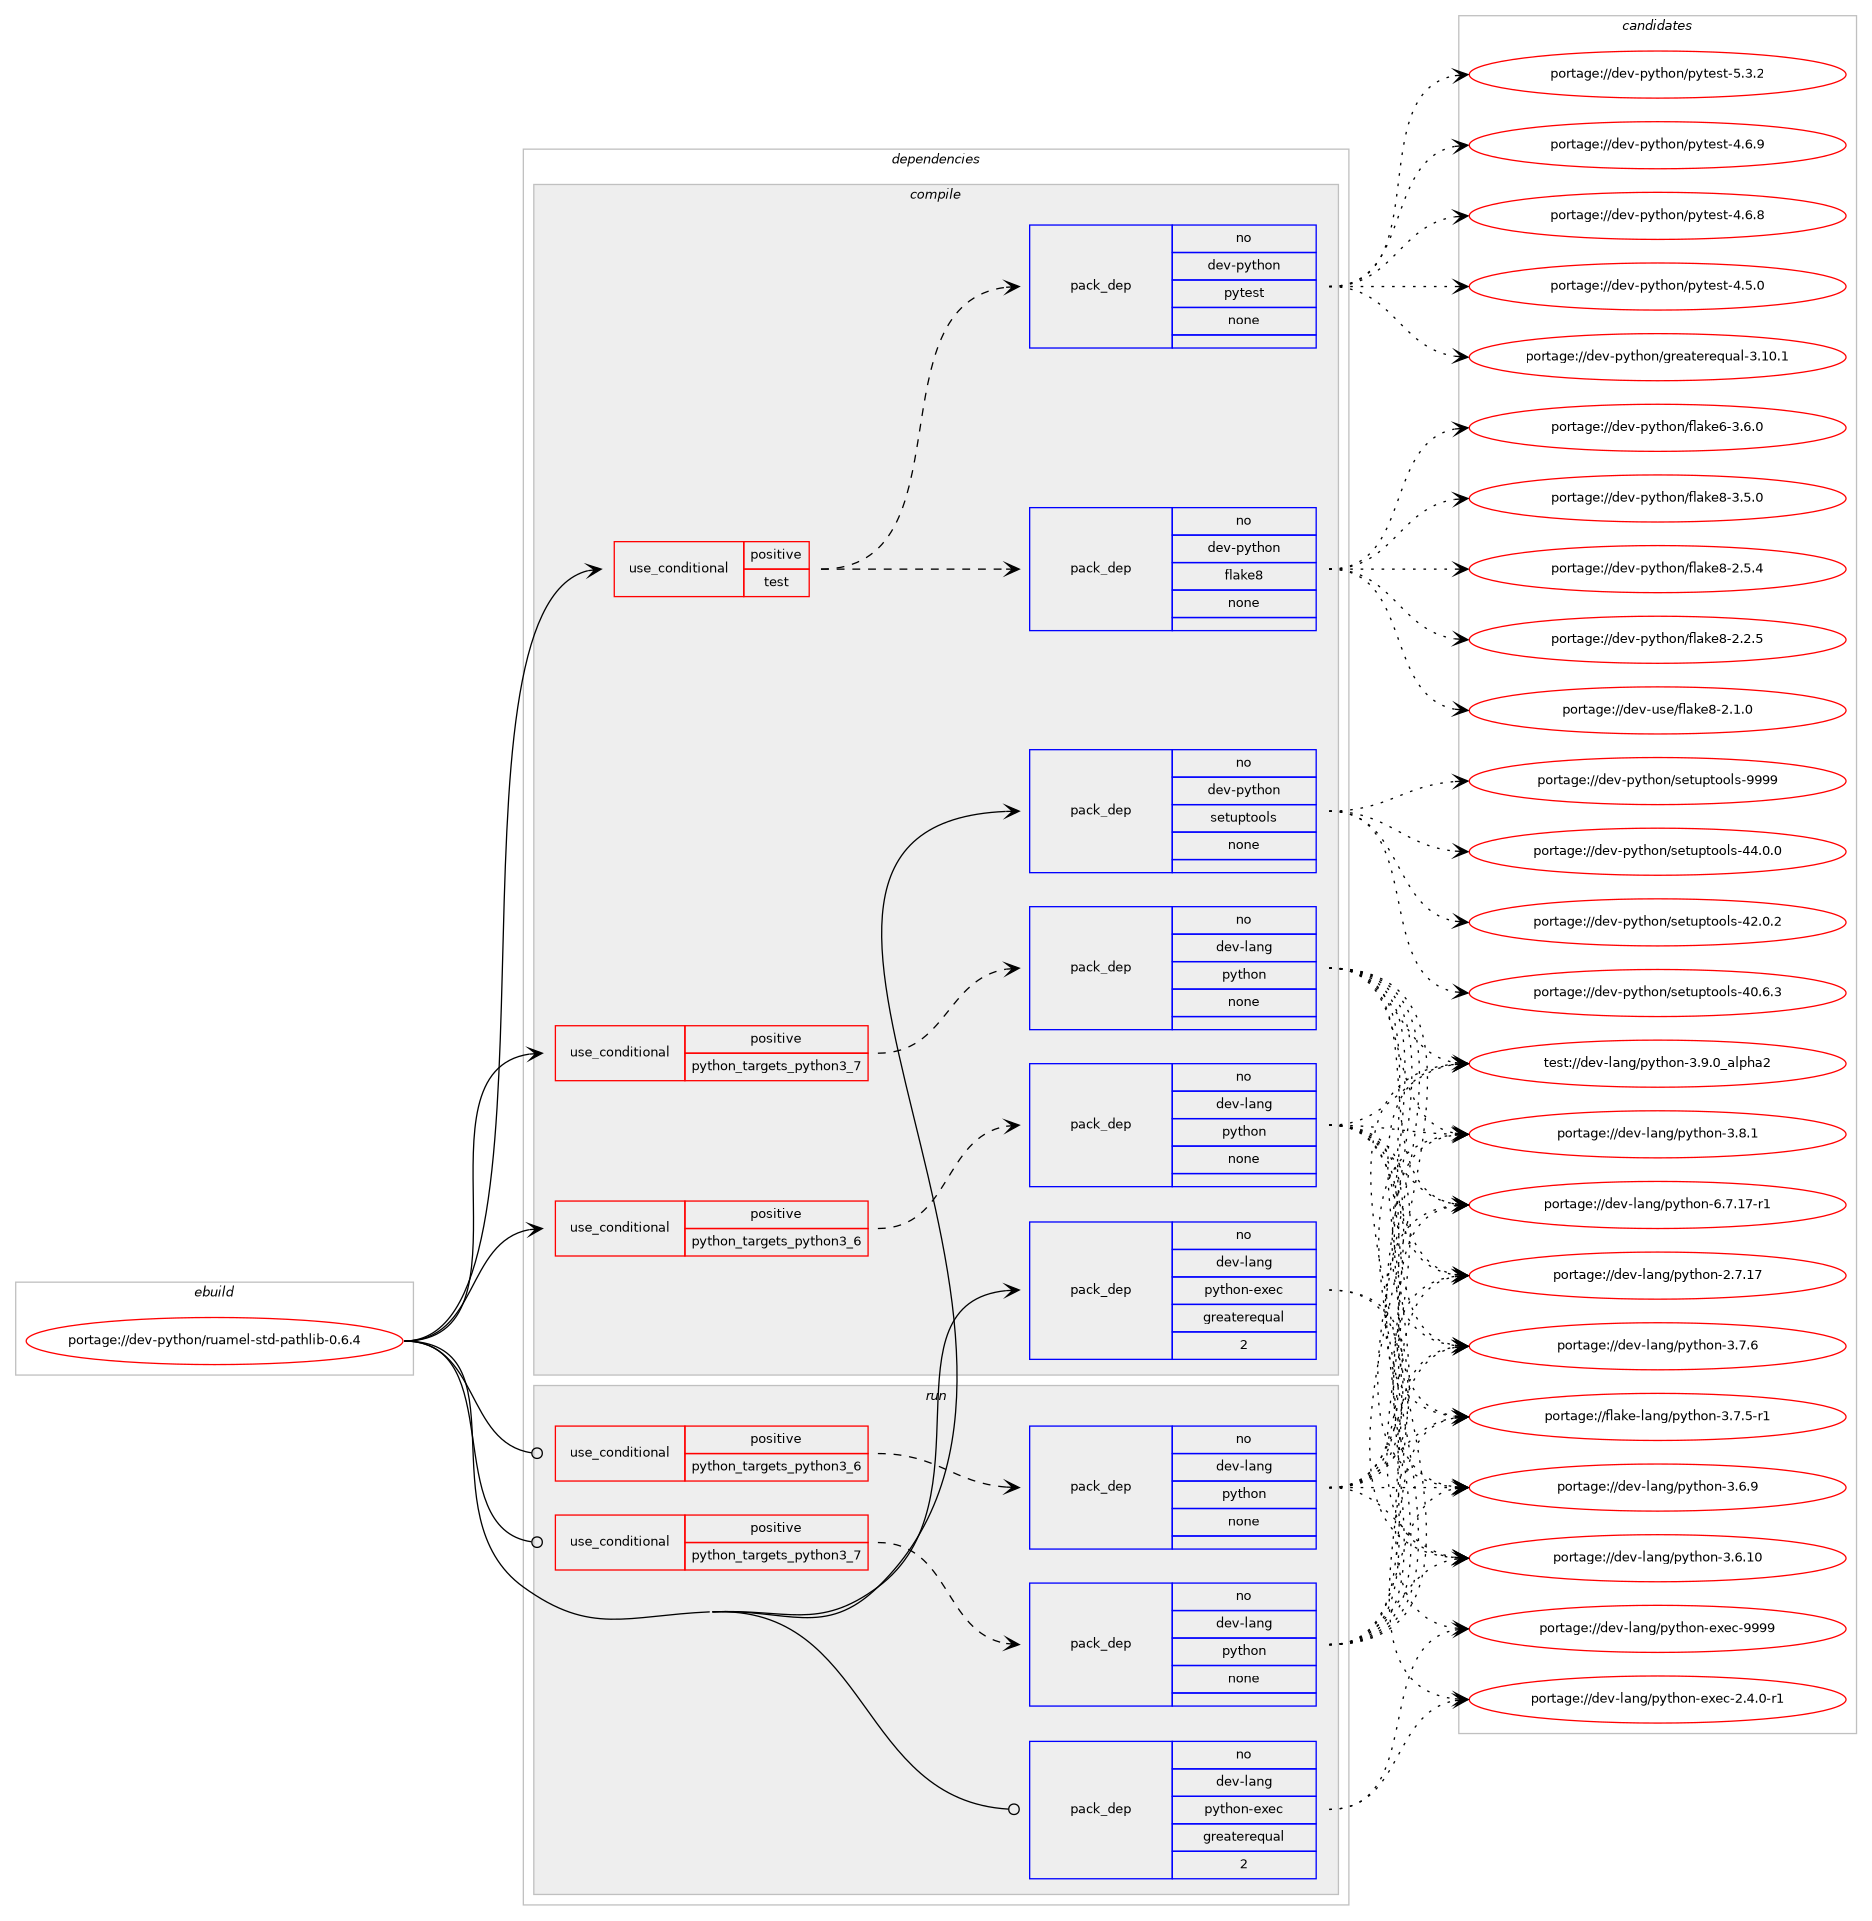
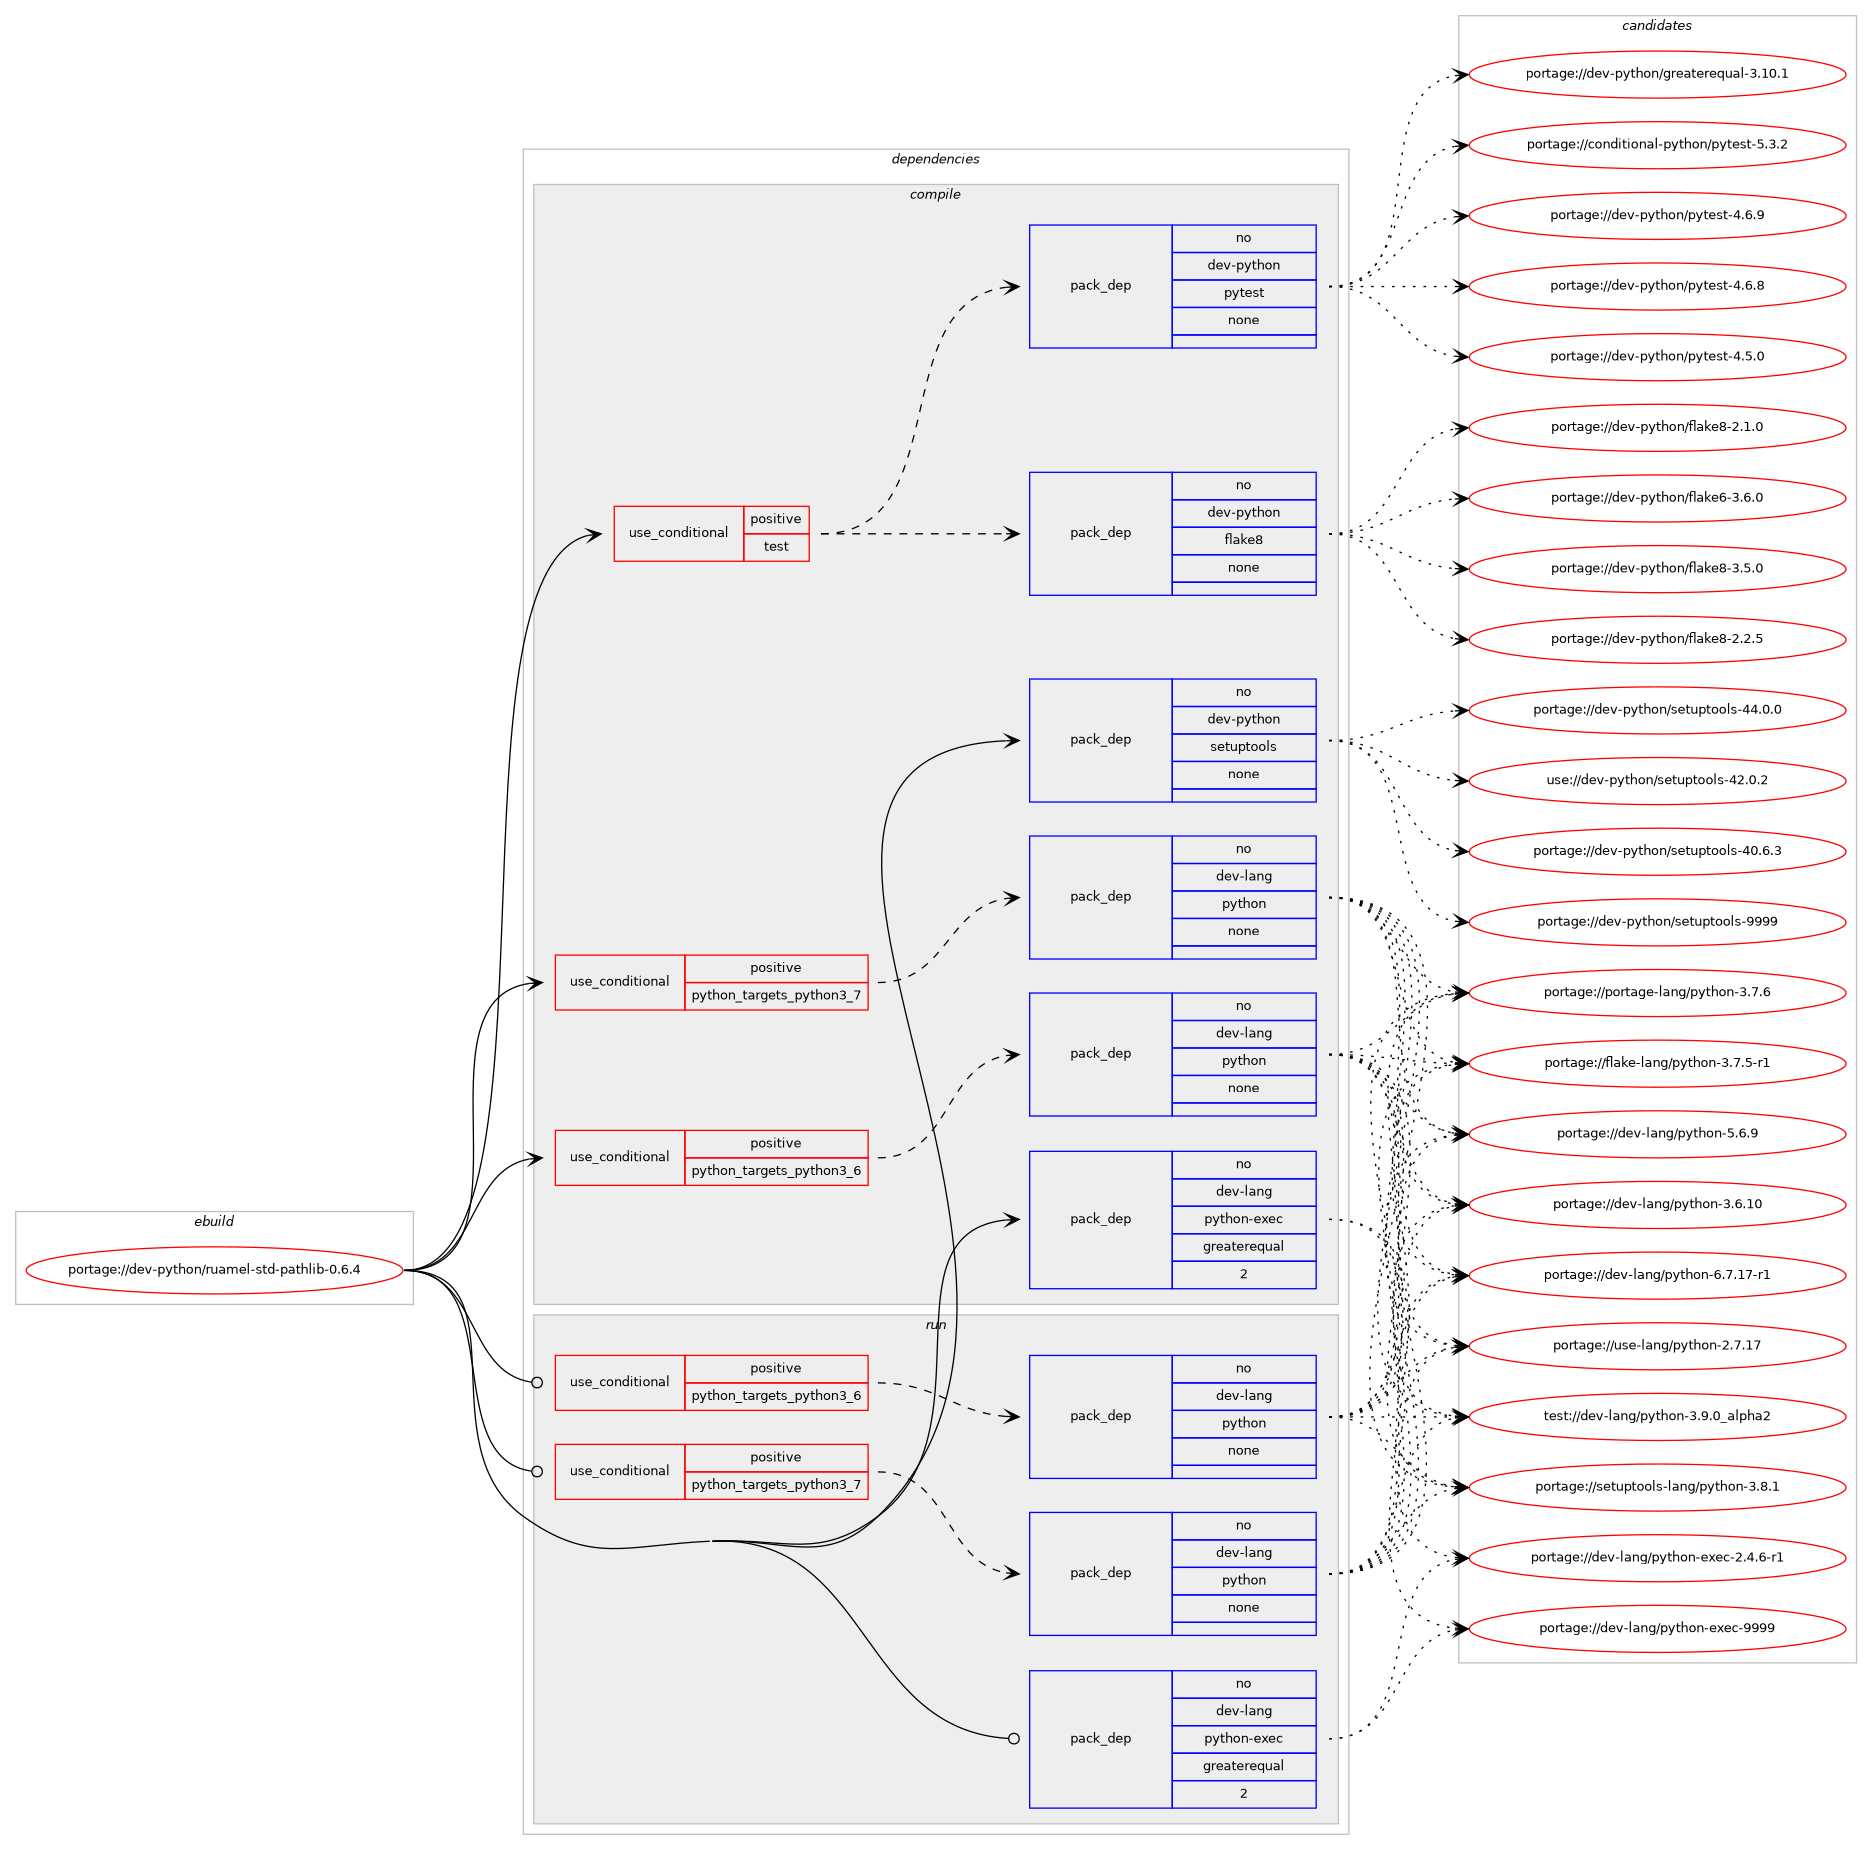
node "portage://dev-python/pytest-5.3.2": label "portage://dev-python/pytest-5.3.2" -> "portage://conditional-python/pytest-5.3.2"
node "portage://dev-python/flake8-2.5.4": removed
node "portage://dev-use/flake8-2.1.0": label "portage://dev-use/flake8-2.1.0" -> "portage://dev-python/flake8-2.1.0"
node "portage://dev-python/setuptools-42.0.2": label "portage://dev-python/setuptools-42.0.2" -> "use://dev-python/setuptools-42.0.2"
node "portage://dev-lang/python-3.8.1": label "portage://dev-lang/python-3.8.1" -> "portage://setuptools-lang/python-3.8.1"
node "portage://dev-lang/python-2.7.17": label "portage://dev-lang/python-2.7.17" -> "portage://use-lang/python-2.7.17"
node "portage://dev-lang/python-3.7.6": label "portage://dev-lang/python-3.7.6" -> "portage://portage-lang/python-3.7.6"
node "portage://dev-lang/python-3.6.9": label "portage://dev-lang/python-3.6.9" -> "portage://dev-lang/python-5.6.9"
node "portage://dev-lang/python-exec-2.4.0-r1": label "portage://dev-lang/python-exec-2.4.0-r1" -> "portage://dev-lang/python-exec-2.4.6-r1"
